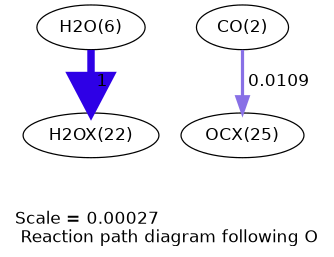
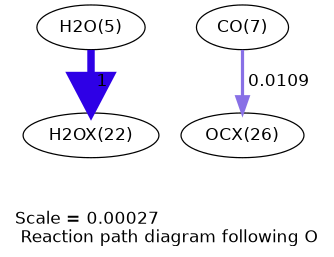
node "H2O(6)": label "H2O(6)" -> "H2O(5)"
node "CO(2)": label "CO(2)" -> "CO(7)"
node "OCX(25)": label "OCX(25)" -> "OCX(26)"
